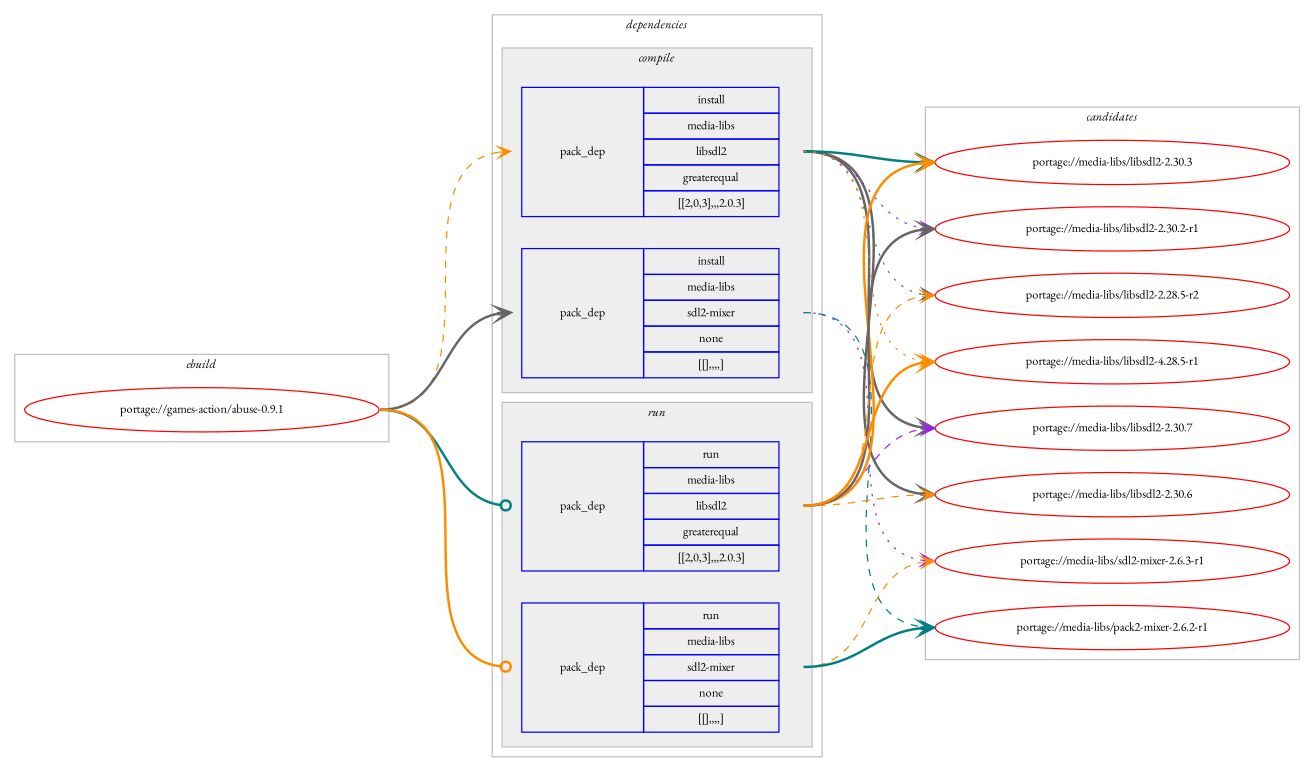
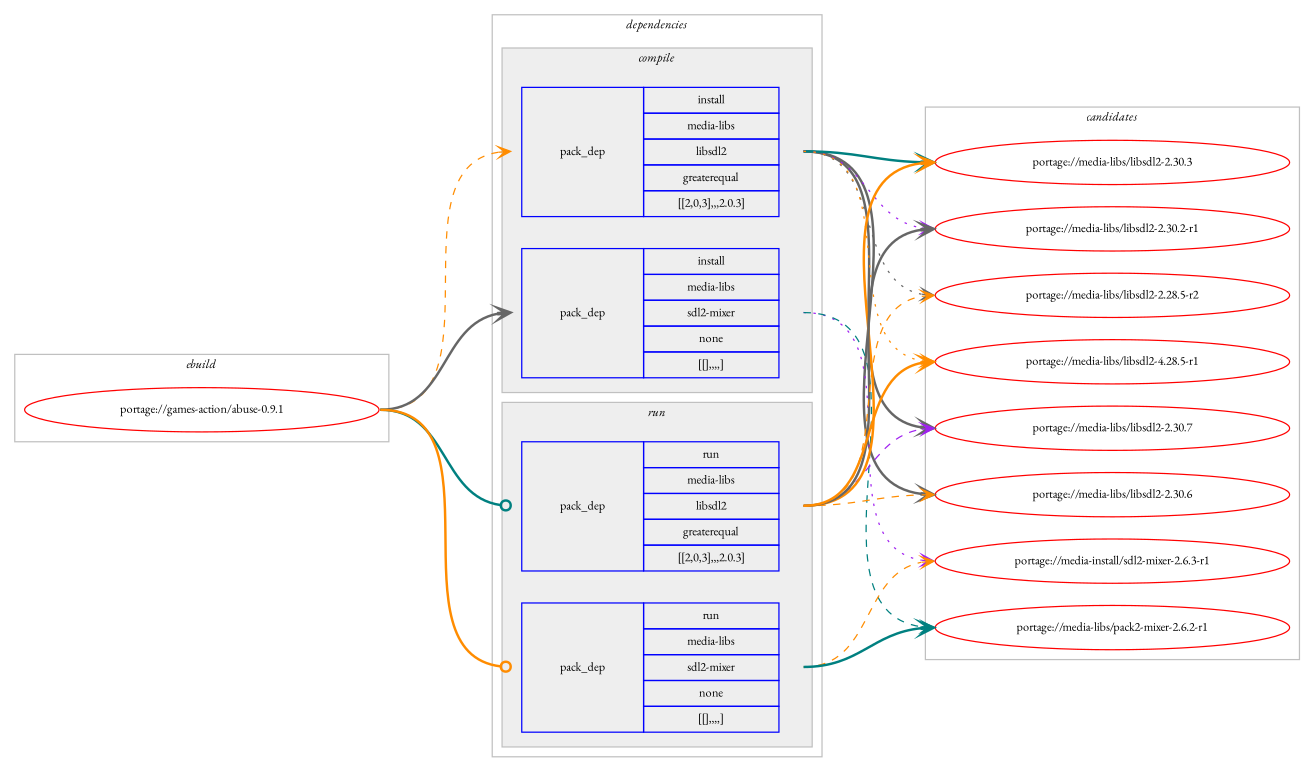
node "portage://media-libs/sdl2-mixer-2.6.3-r1": label "portage://media-libs/sdl2-mixer-2.6.3-r1" -> "portage://media-install/sdl2-mixer-2.6.3-r1"
